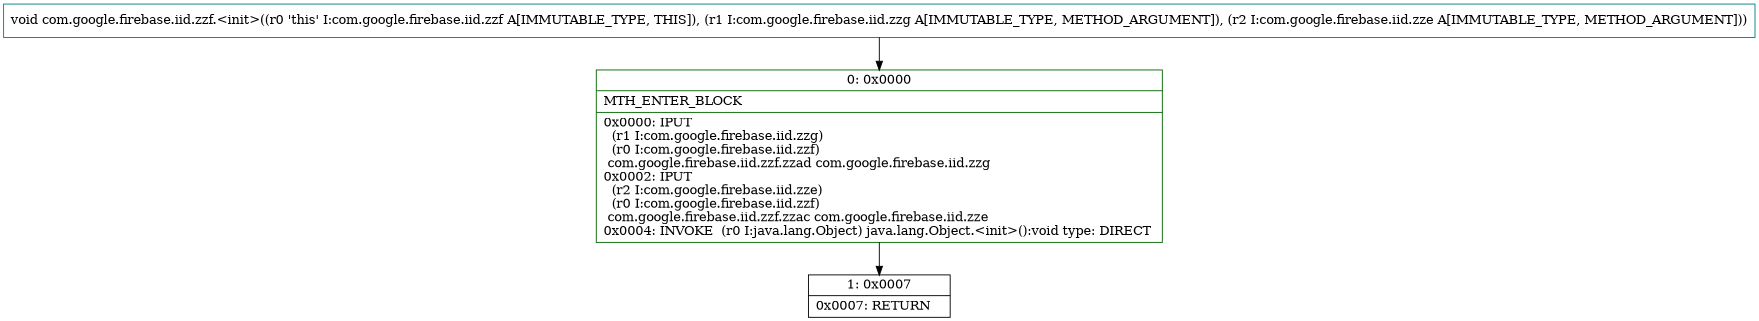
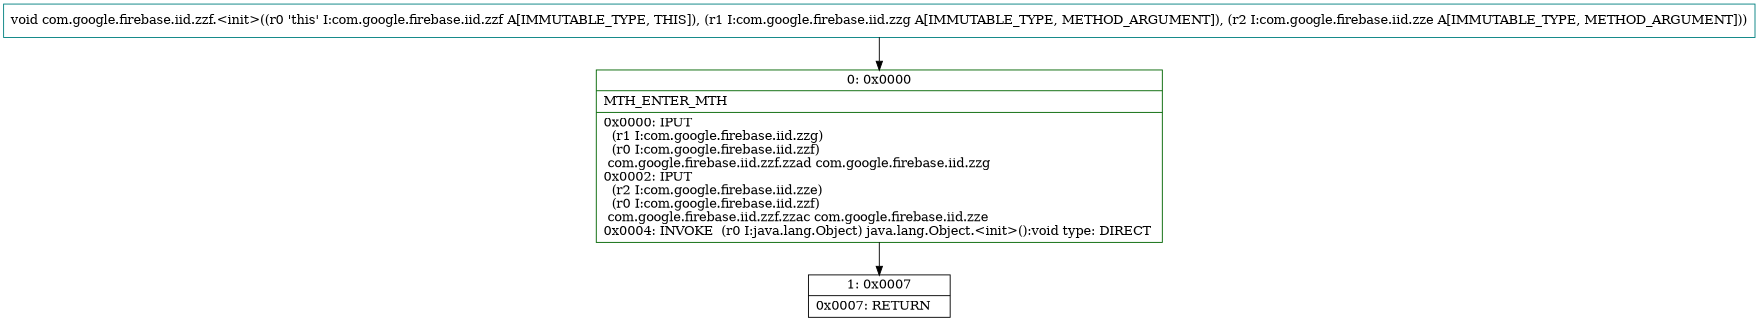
node "0: 0x0000": text "MTH_ENTER_BLOCK" -> "MTH_ENTER_MTH"
